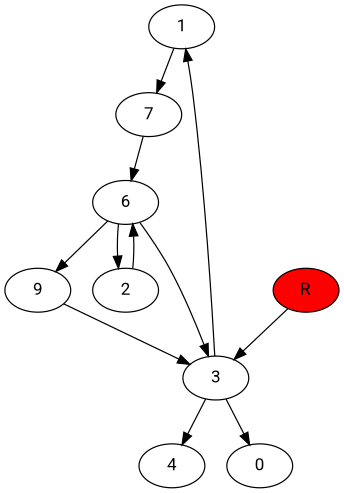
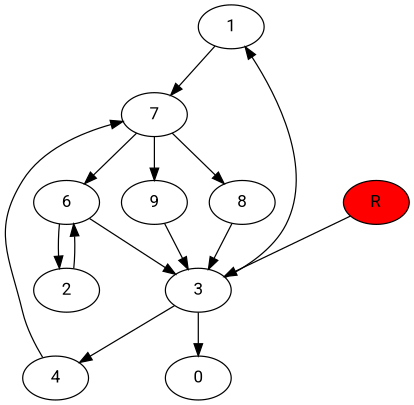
node "8": added
edge "4" -> "7": added
edge "6" -> "9": now "7" -> "9"
